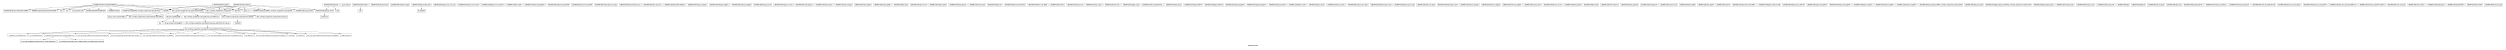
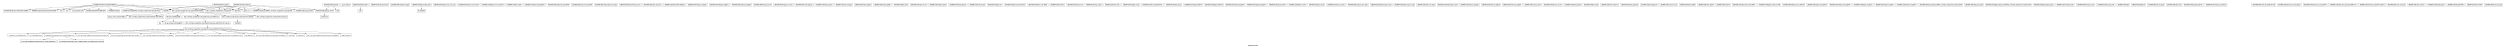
node "_ZN9LAMMPS_NS3Fix20read_data_skip_linesEPc": removed
